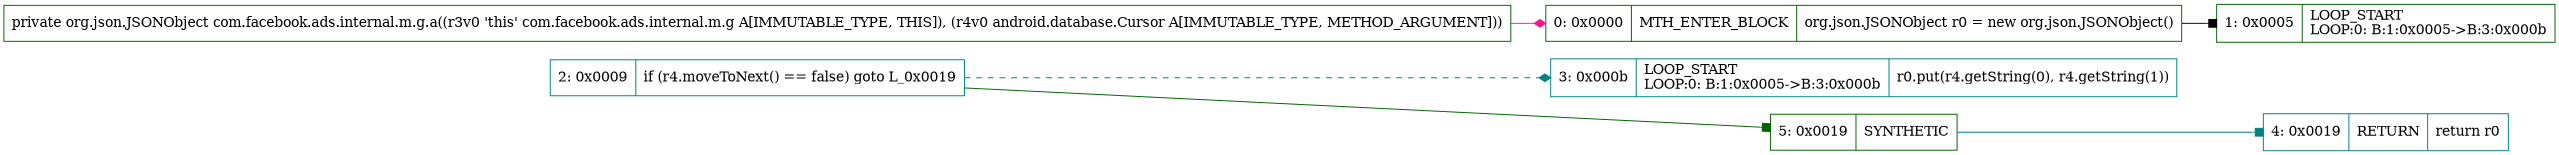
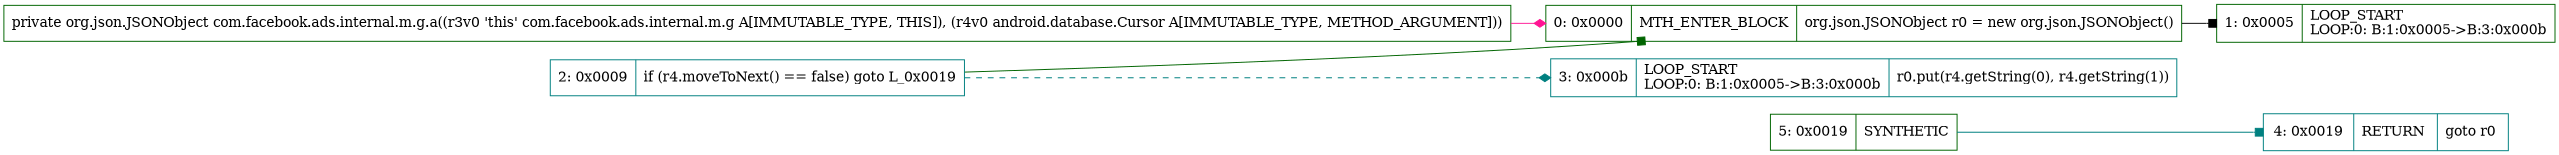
edge "2: 0x0009" -> "5: 0x0019": now "2: 0x0009" -> "0: 0x0000"
node "4: 0x0019": text "return r0" -> "goto r0"
